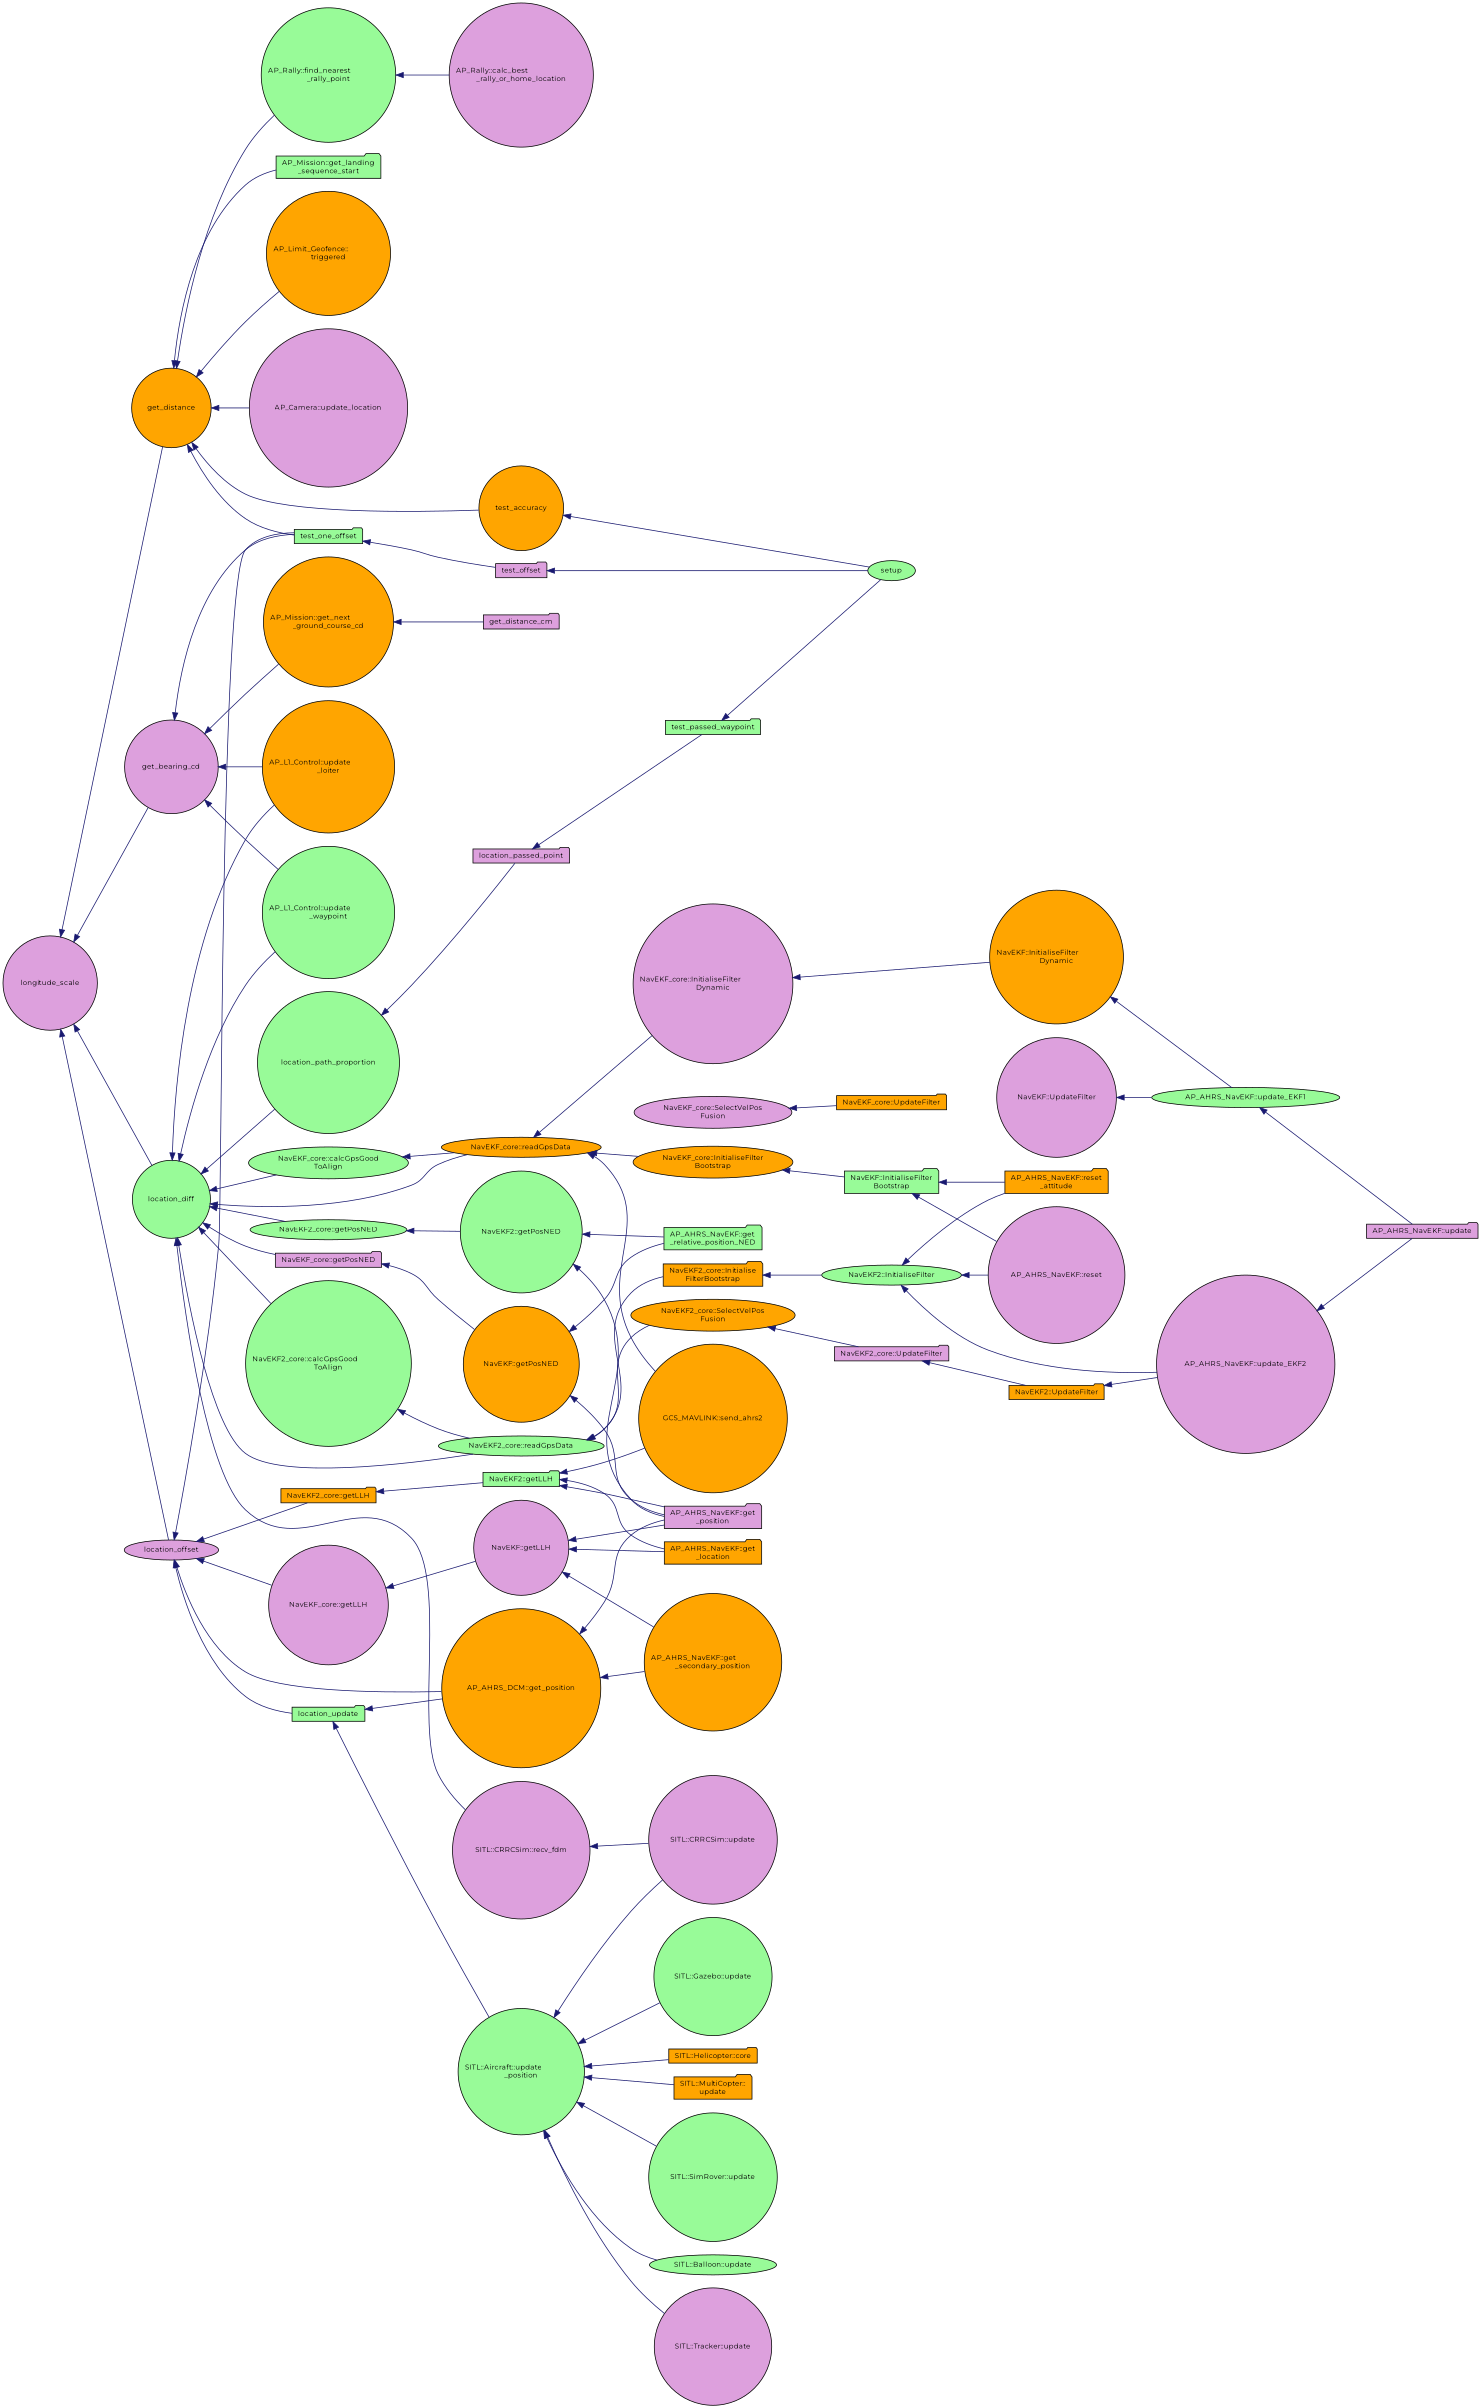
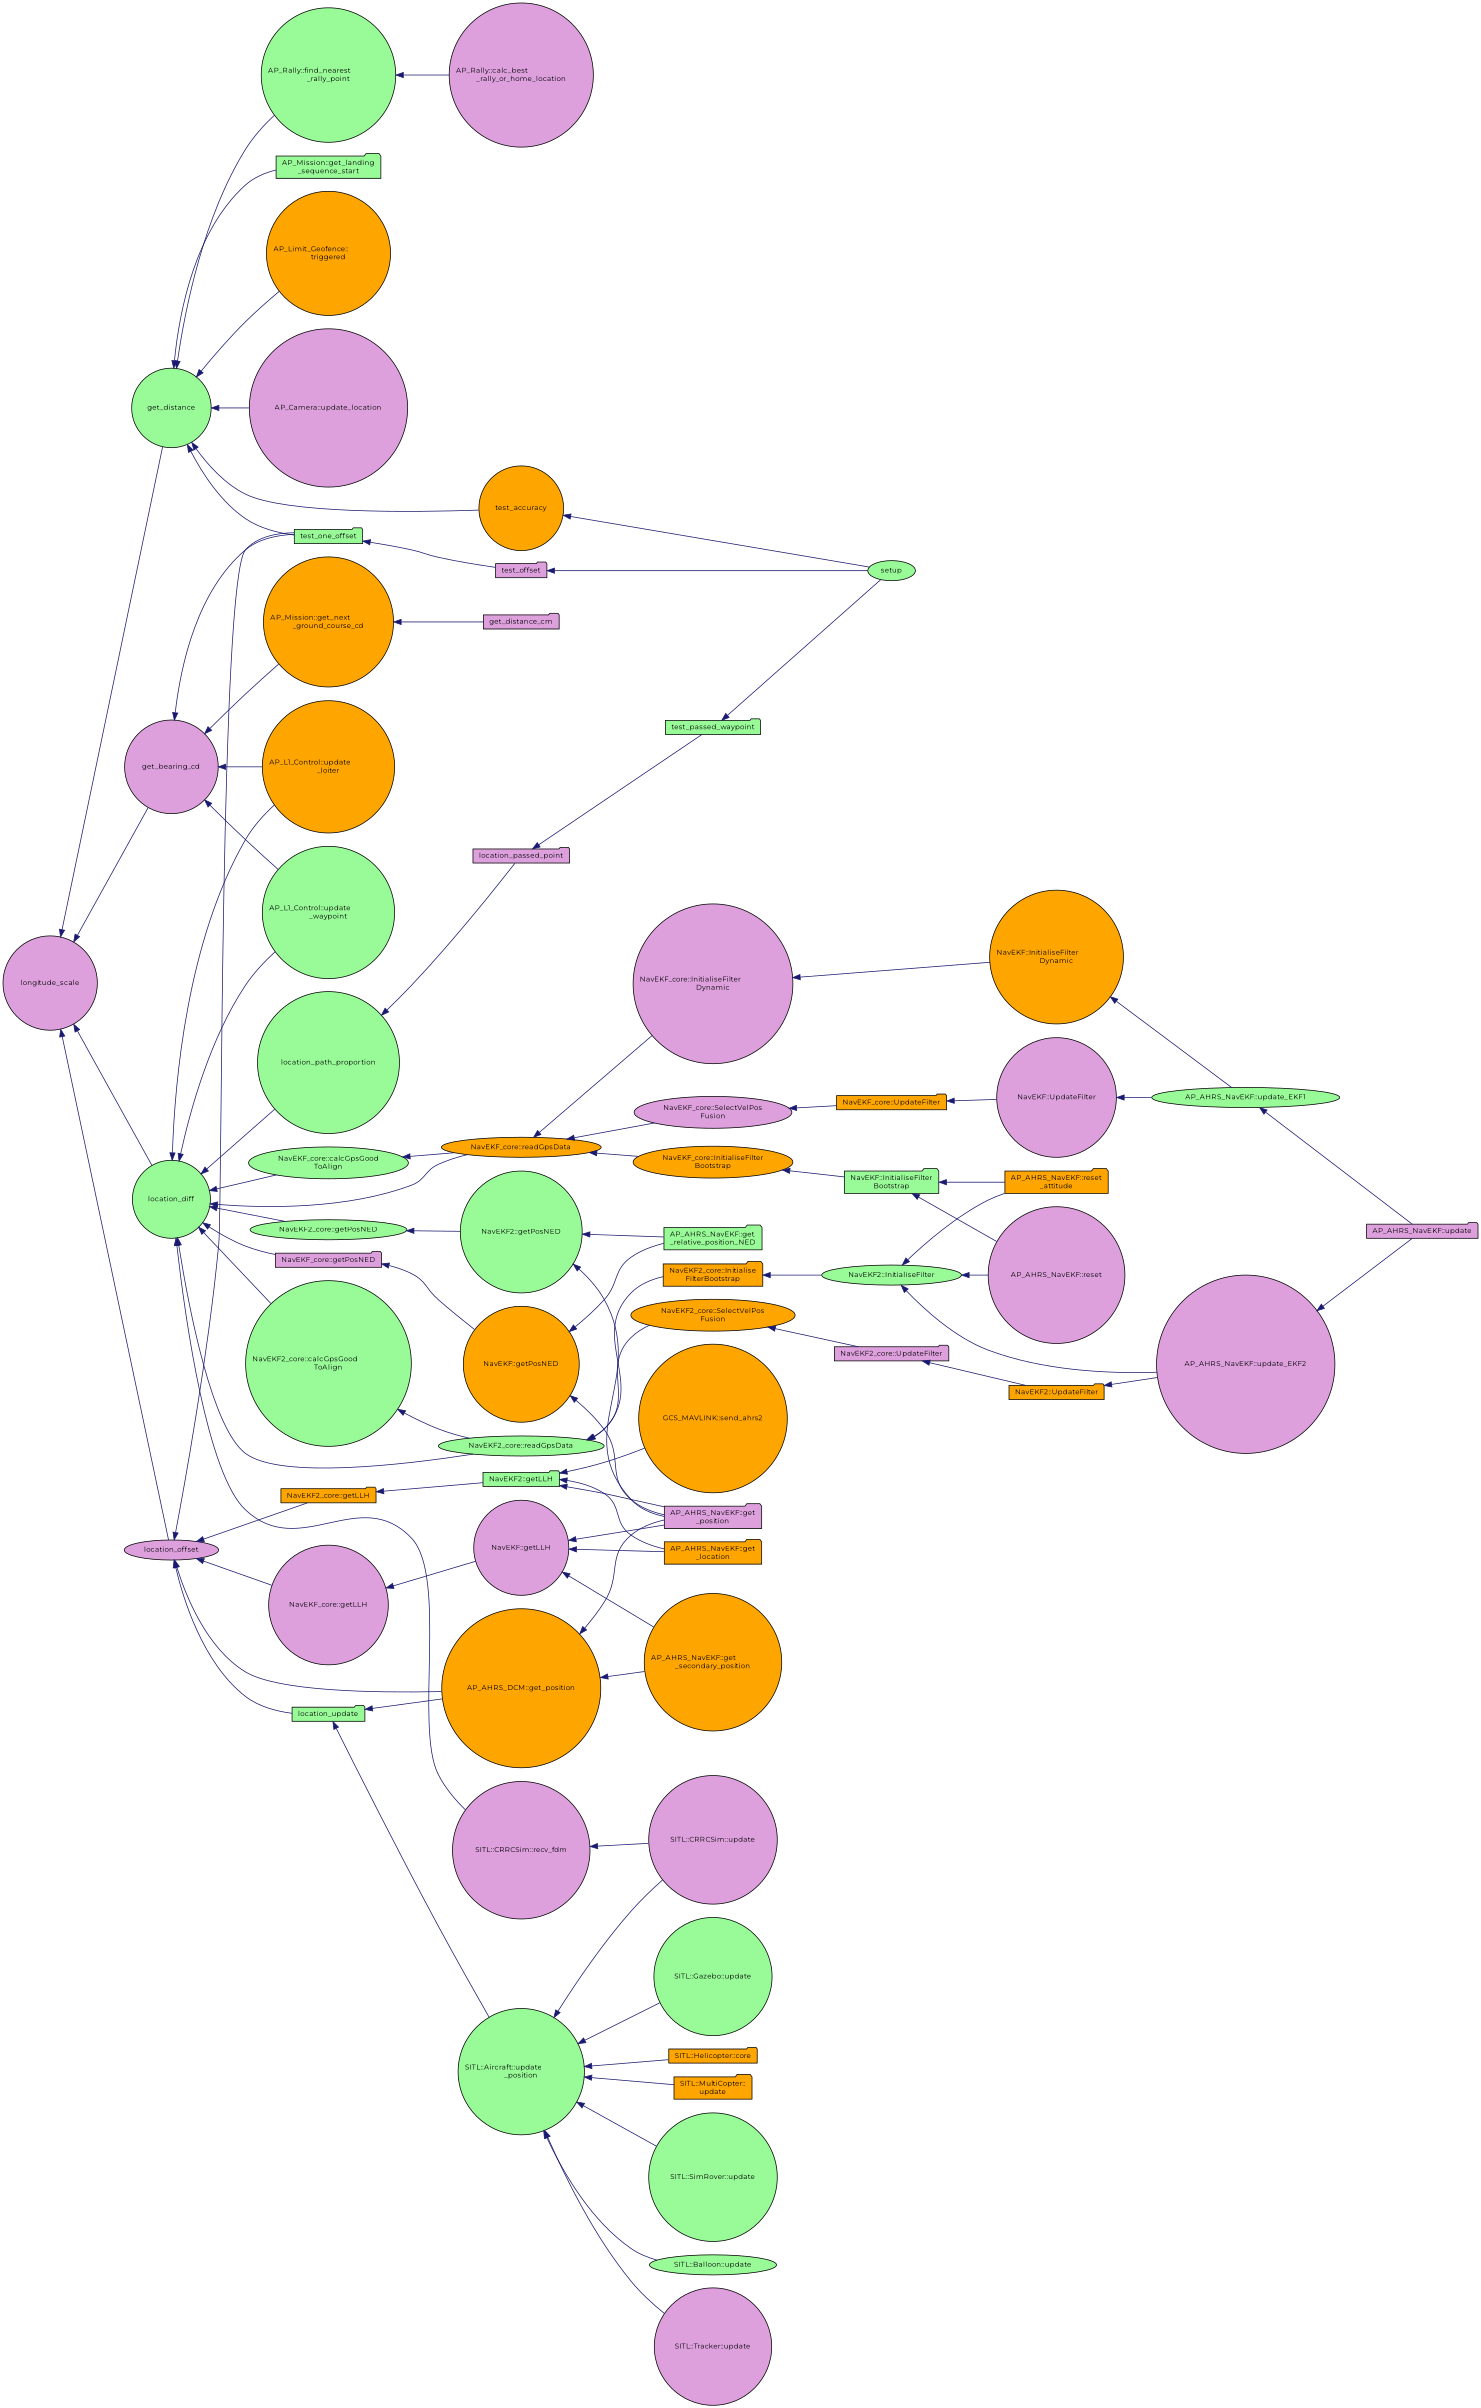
node "get_distance": fillcolor orange -> palegreen
edge "NavEKF::UpdateFilter" -> "NavEKF_core::UpdateFilter": added
edge "GCS_MAVLINK::send_ahrs2" -> "NavEKF_core::readGpsData": now "NavEKF_core::SelectVelPos Fusion" -> "NavEKF_core::readGpsData"
